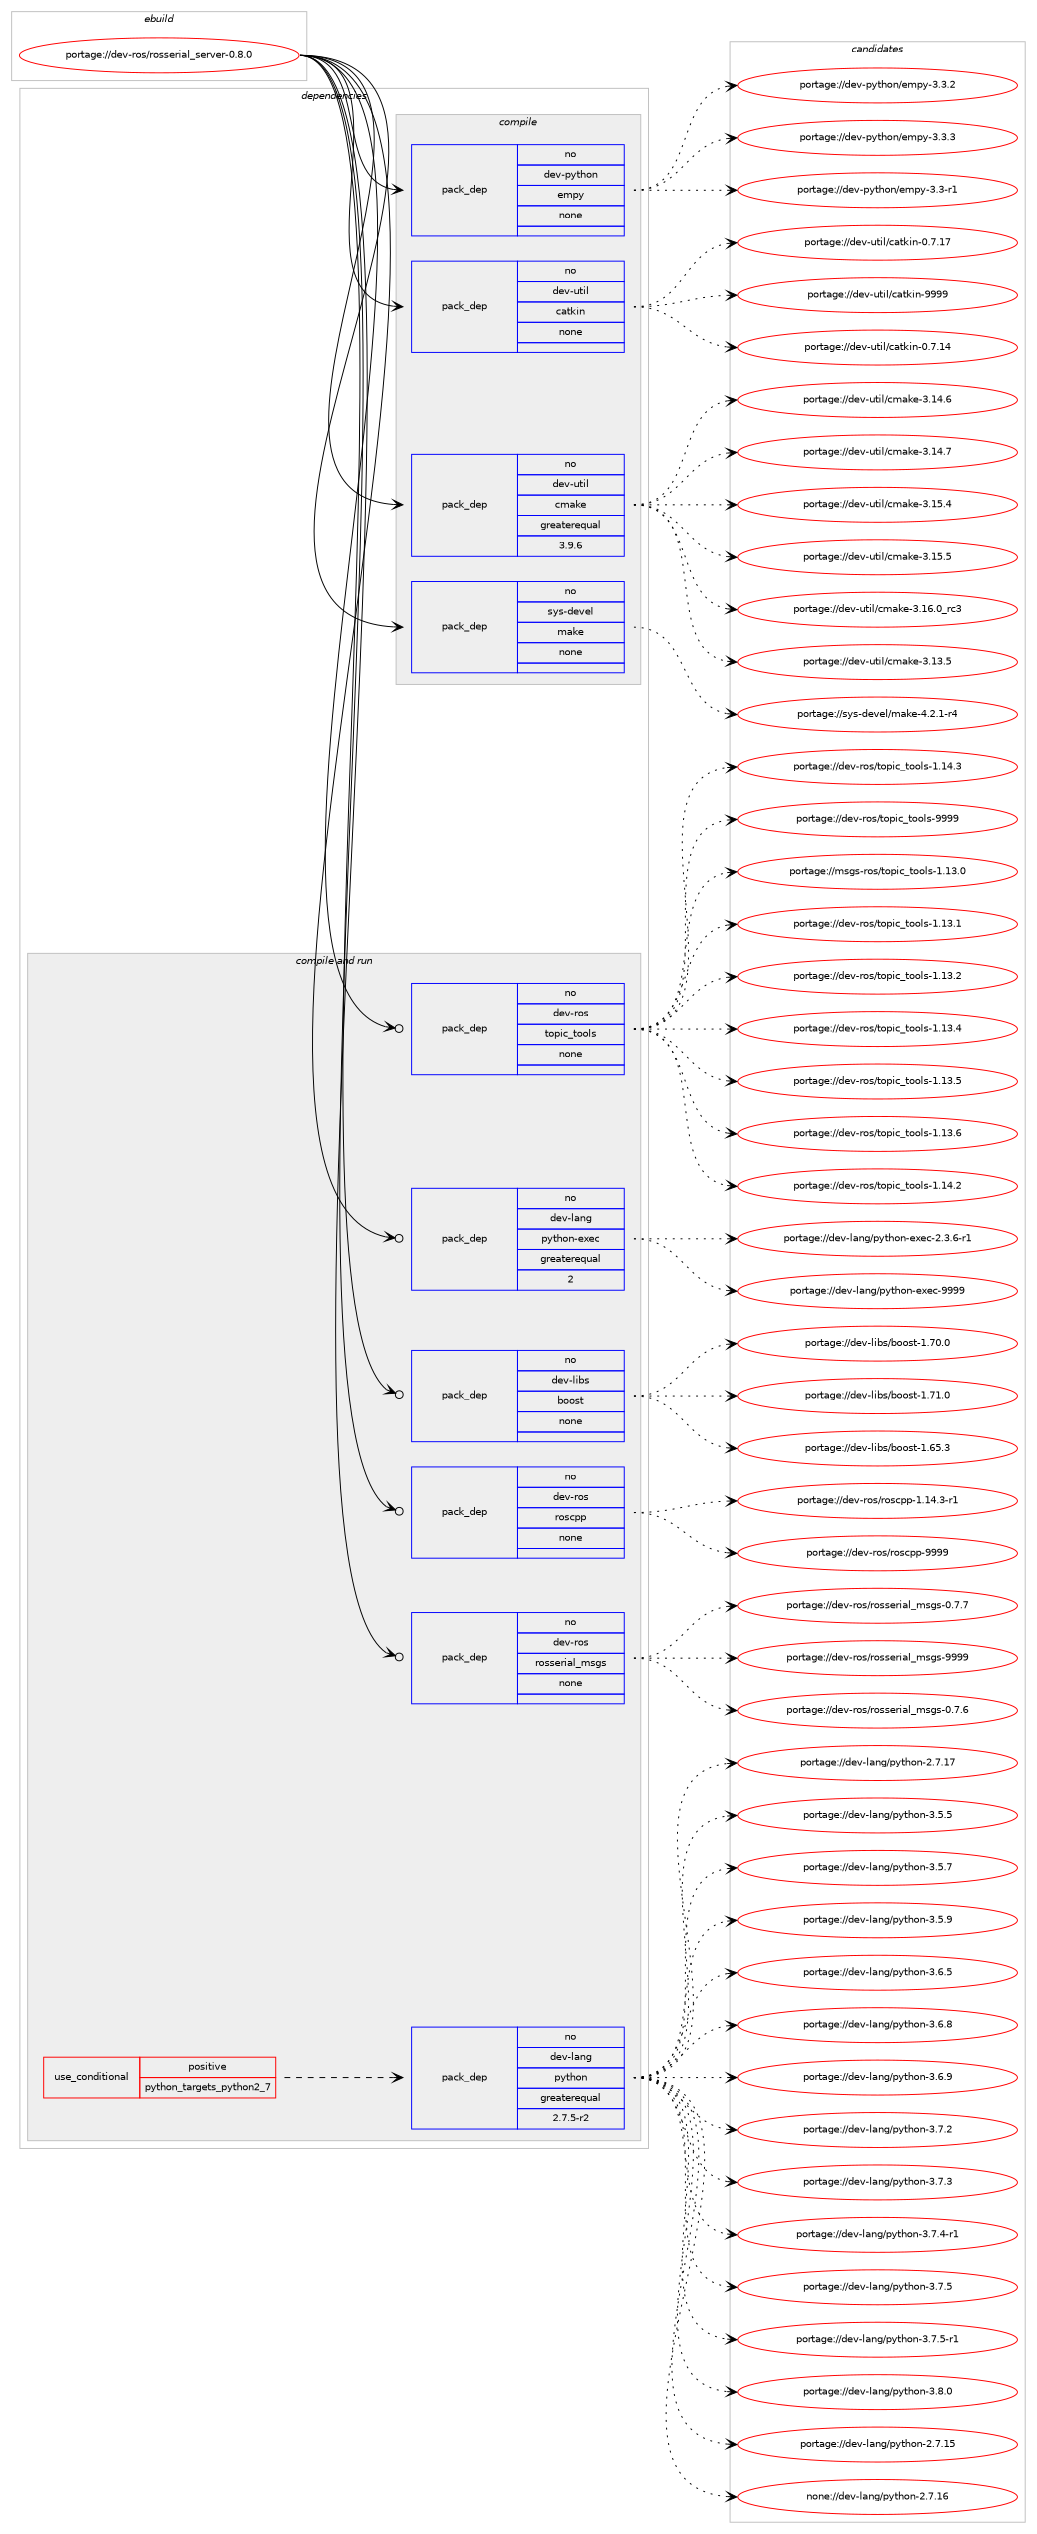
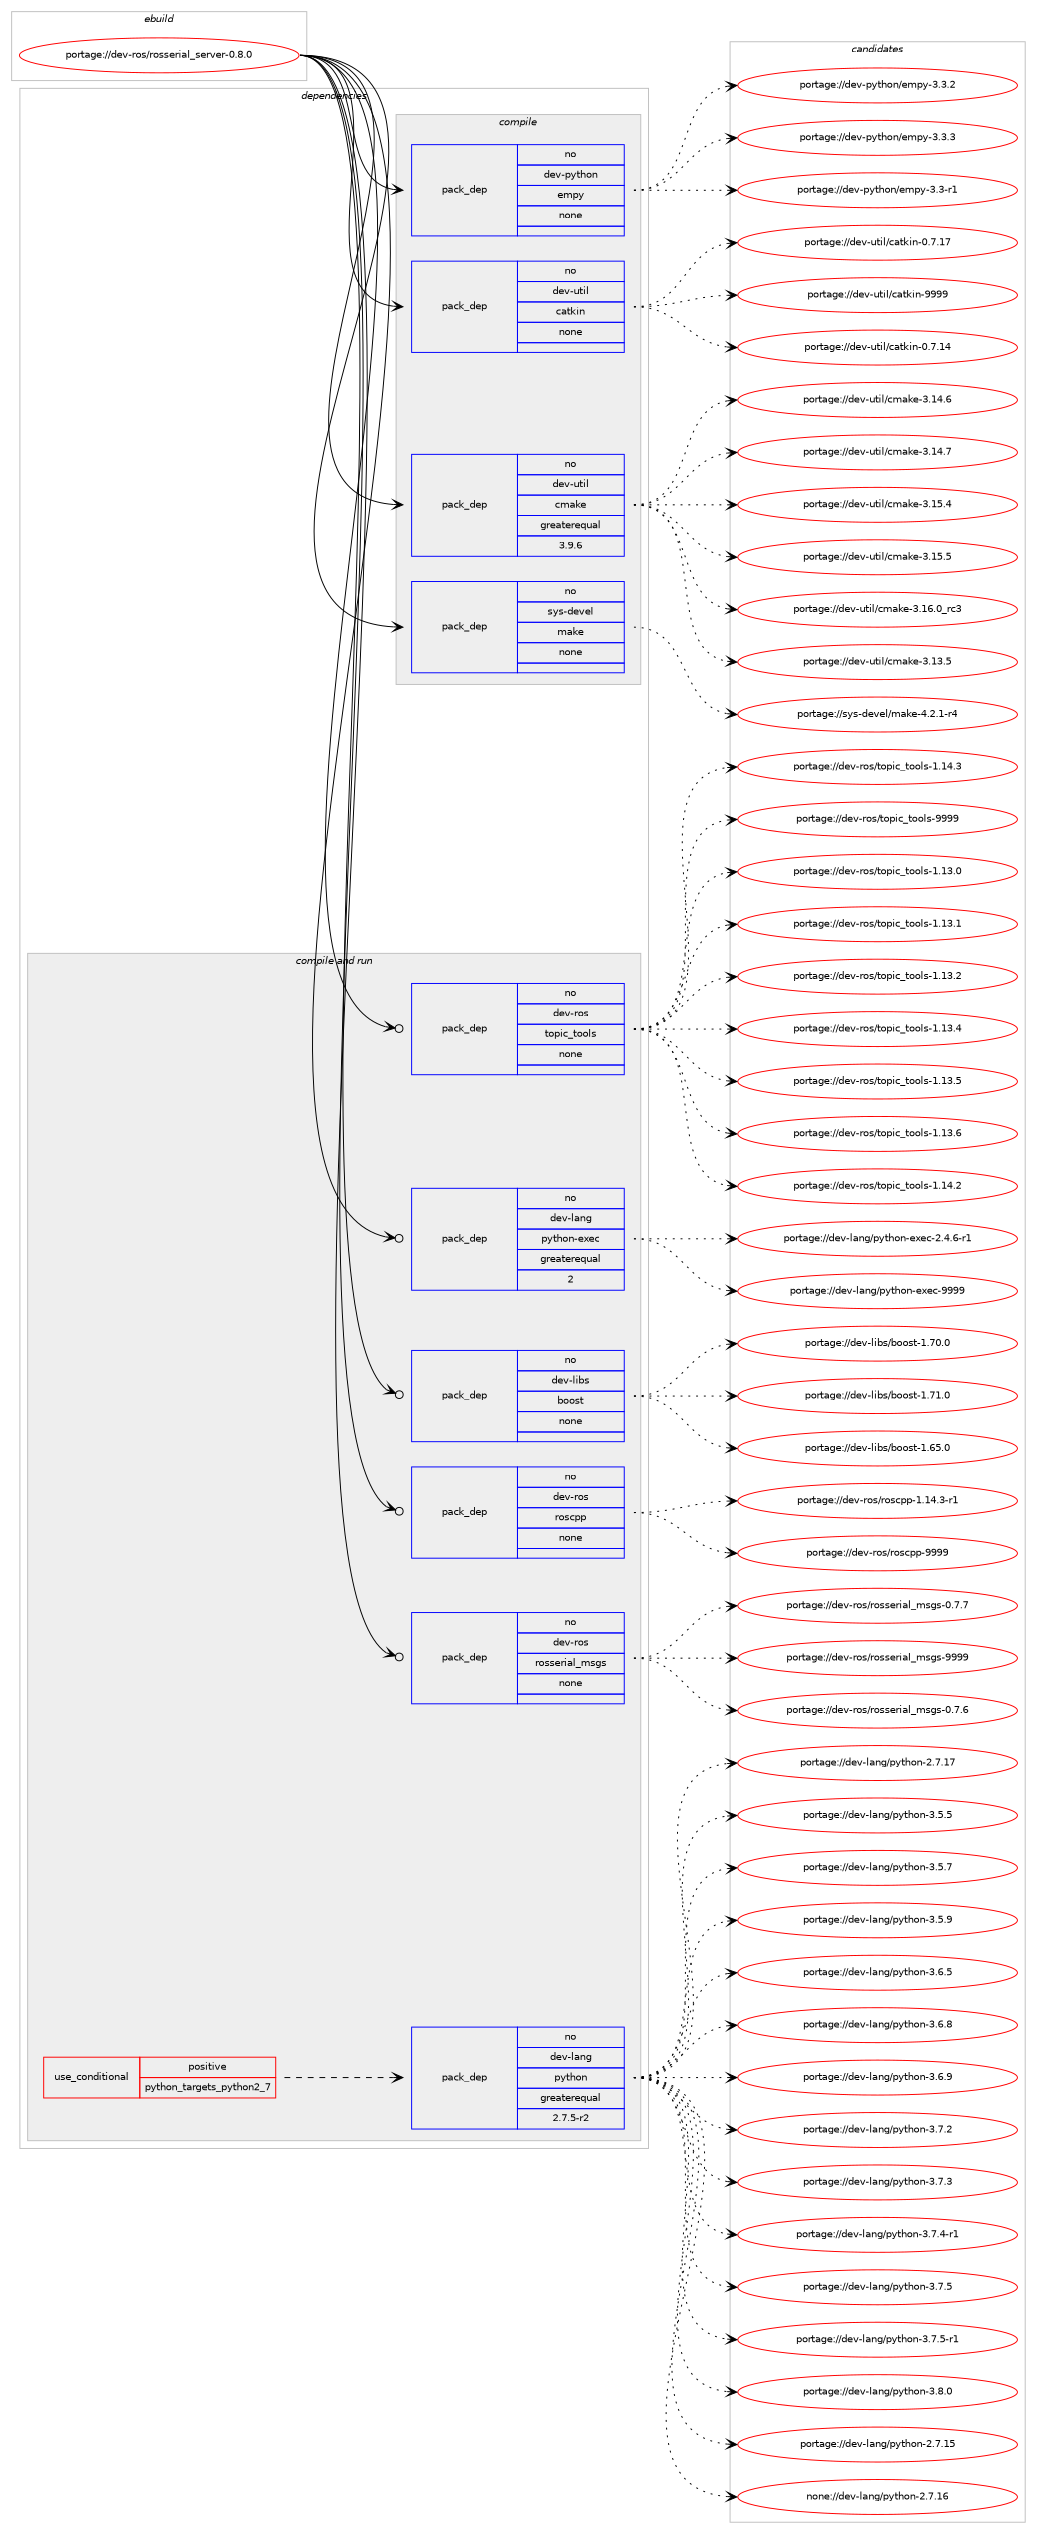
node "portage://msgs-ros/topic_tools-1.13.0": label "portage://msgs-ros/topic_tools-1.13.0" -> "portage://dev-ros/topic_tools-1.13.0"
node "portage://dev-lang/python-exec-2.3.6-r1": label "portage://dev-lang/python-exec-2.3.6-r1" -> "portage://dev-lang/python-exec-2.4.6-r1"
node "portage://dev-libs/boost-1.65.3": label "portage://dev-libs/boost-1.65.3" -> "portage://dev-libs/boost-1.65.0"
